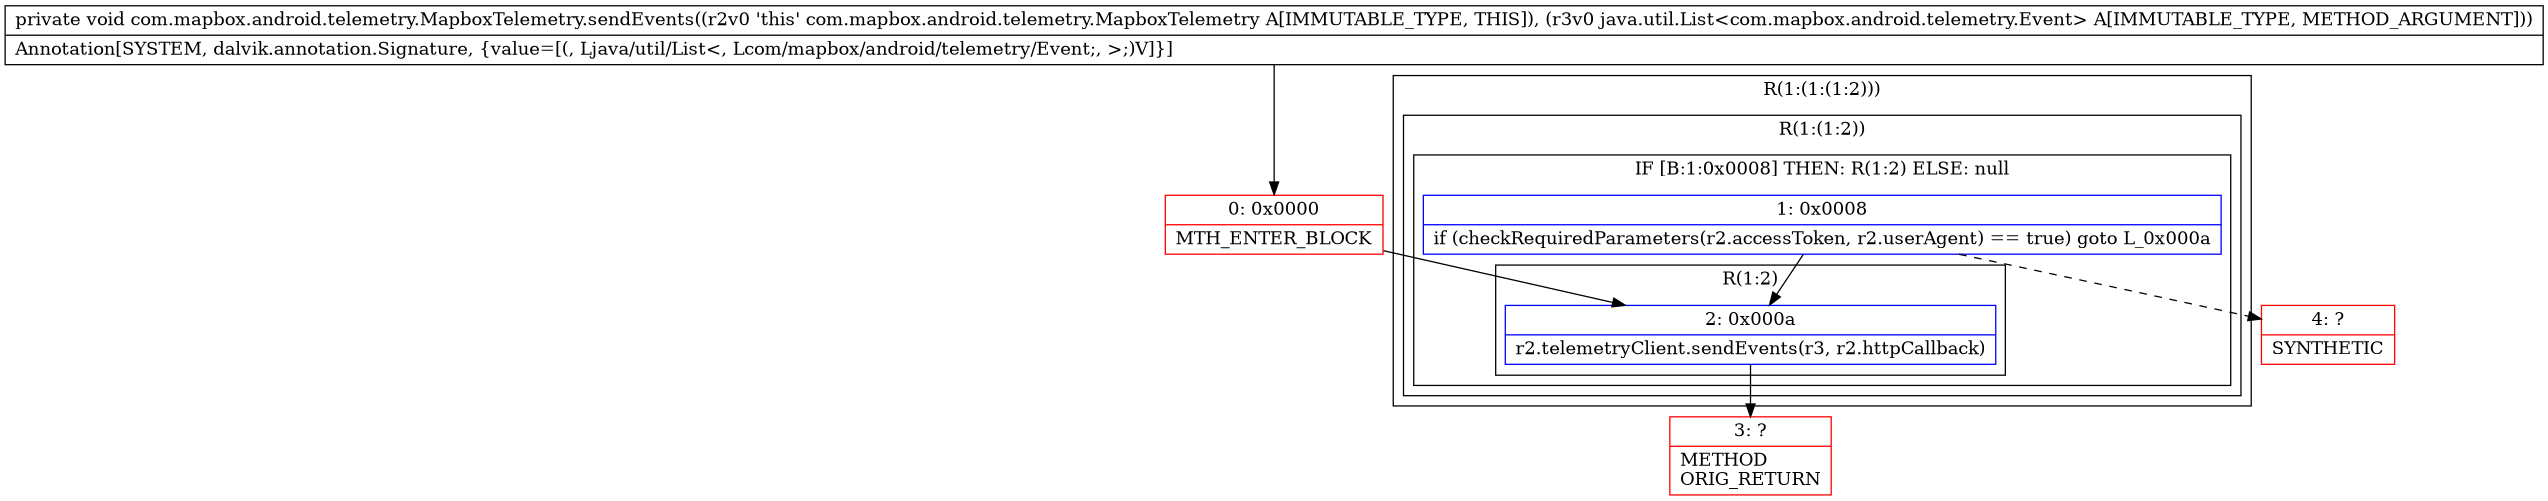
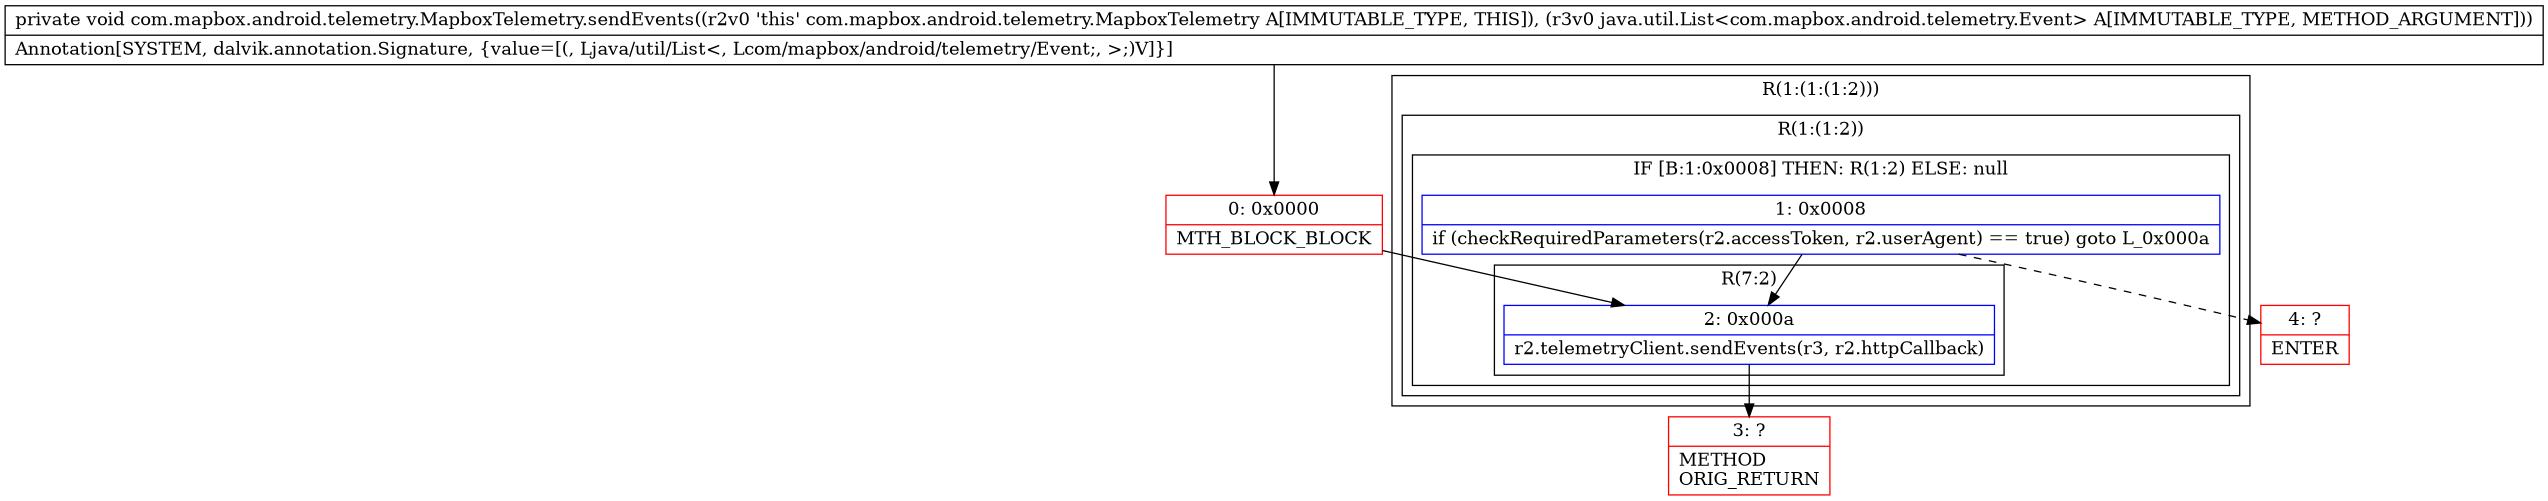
node "0: 0x0000": text "MTH_ENTER_BLOCK" -> "MTH_BLOCK_BLOCK"
cluster "R(1:2)": label "R(1:2)" -> "R(7:2)"
node "4: ?": text "SYNTHETIC" -> "ENTER"
